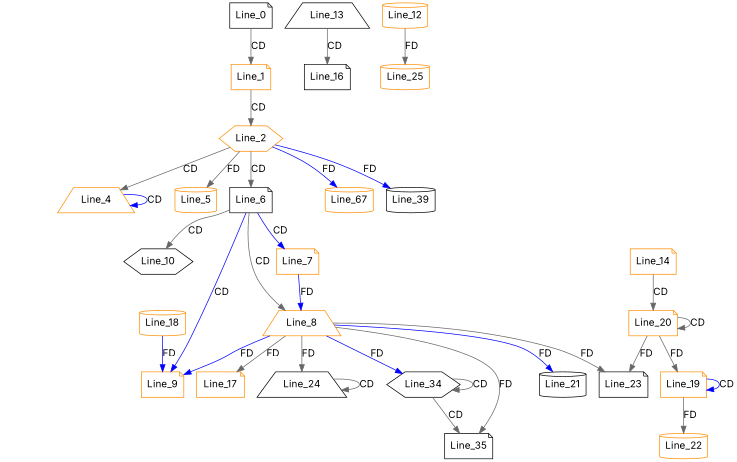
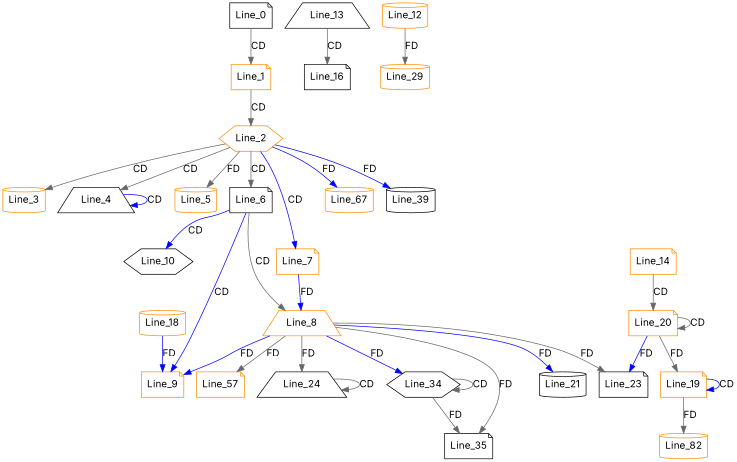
node "Line_25": label "Line_25" -> "Line_29"
node "Line_3": added
node "Line_4": color darkorange -> black
edge "Line_6" -> "Line_10": color gray40 -> blue
edge "Line_6" -> "Line_7": now "Line_2" -> "Line_7"
edge "Line_20" -> "Line_23": color gray40 -> blue
node "Line_17": label "Line_17" -> "Line_57"
edge "Line_34" -> "Line_35": label "CD" -> "FD"
node "Line_22": label "Line_22" -> "Line_82"
